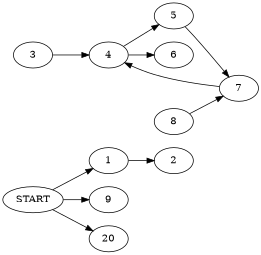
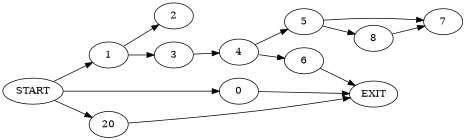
edge "5" -> "8": added
edge "1" -> "3": added
edge "7" -> "4": removed
node "EXIT": added
node "9": label "9" -> "0"
